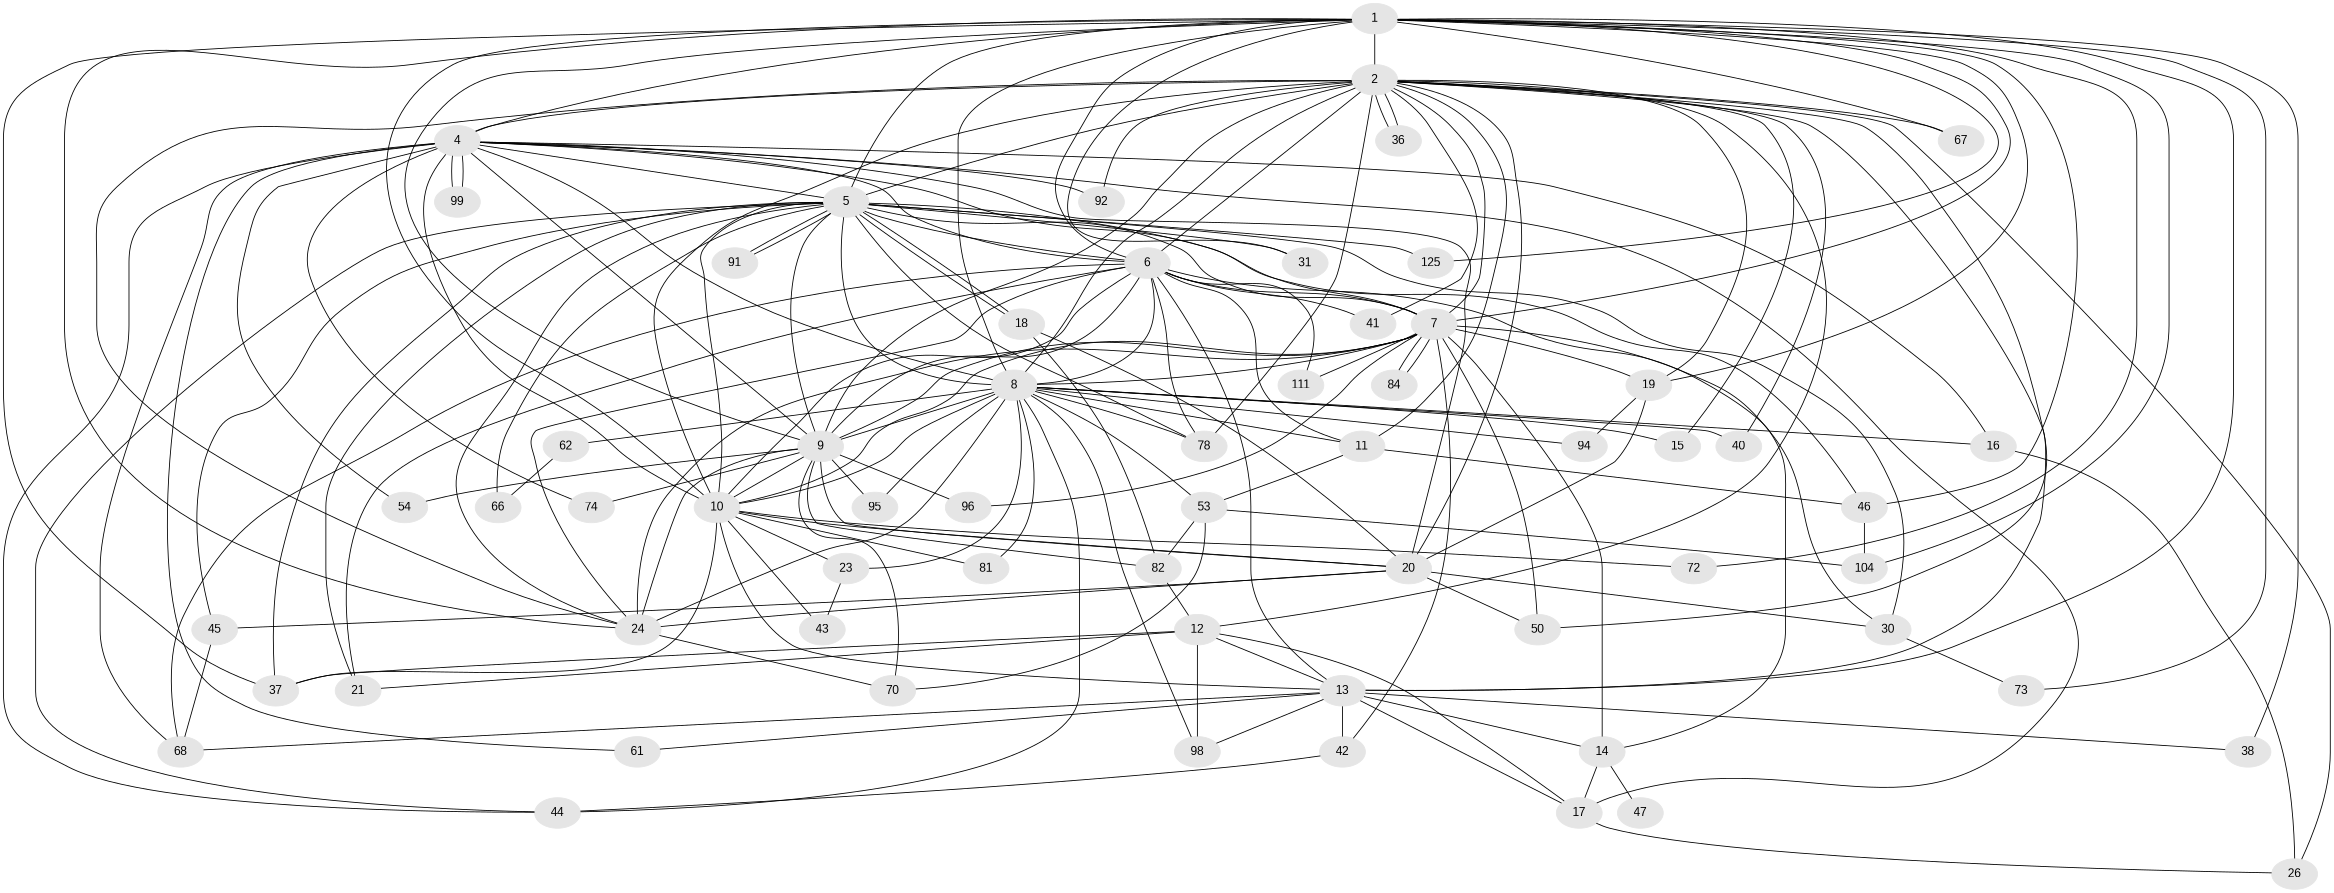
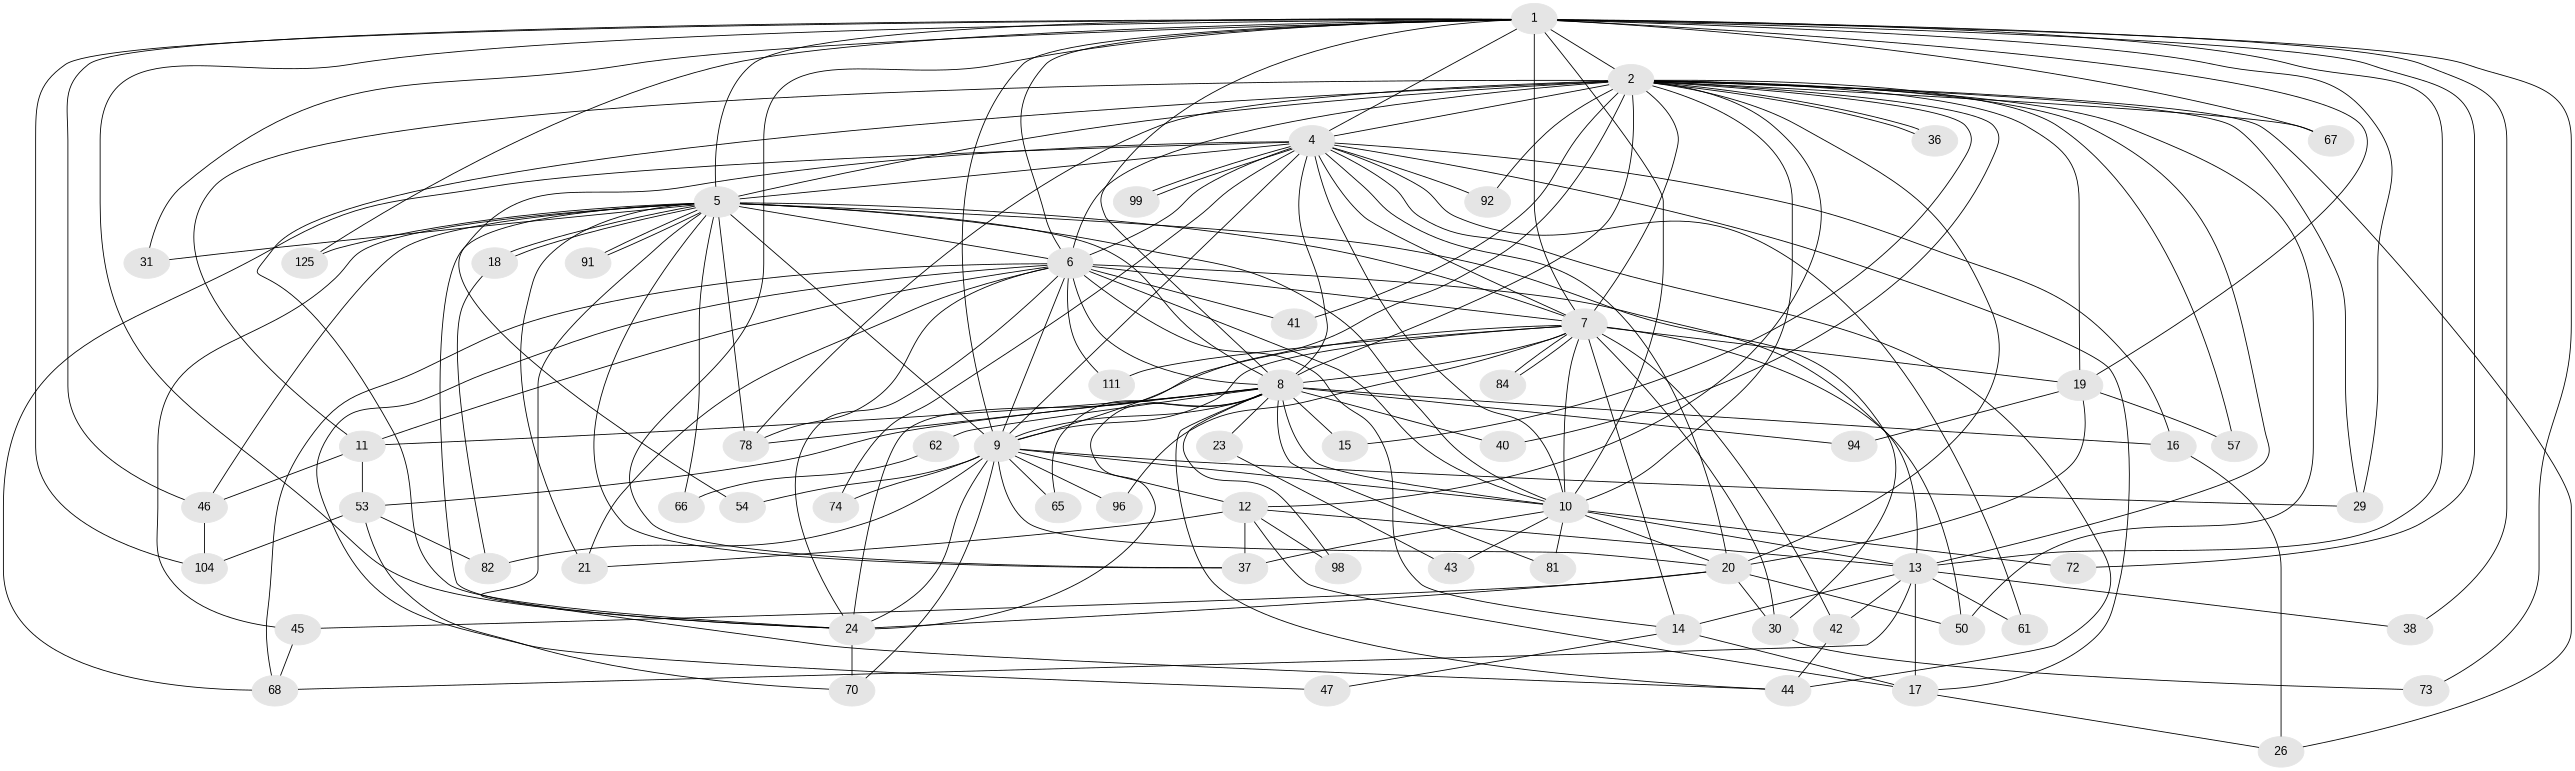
edge "18" -- "20": removed
node "57": added
node "95": label "95" -> "65"
node "29": added
edge "10" -- "23": removed
edge "6" -- "47": added
edge "82" -- "12": now "9" -- "12"
edge "13" -- "98": removed
